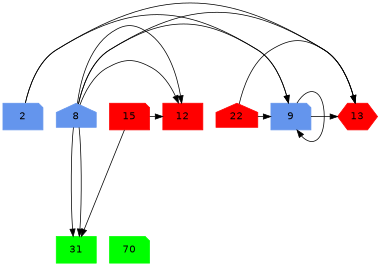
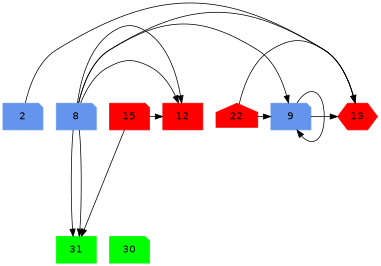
edge "2" -> "9": removed
node "8": shape house -> note
node "70": label "70" -> "30"
